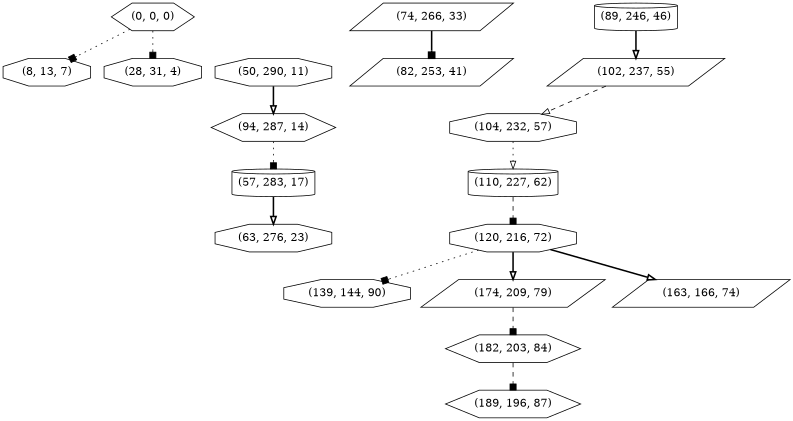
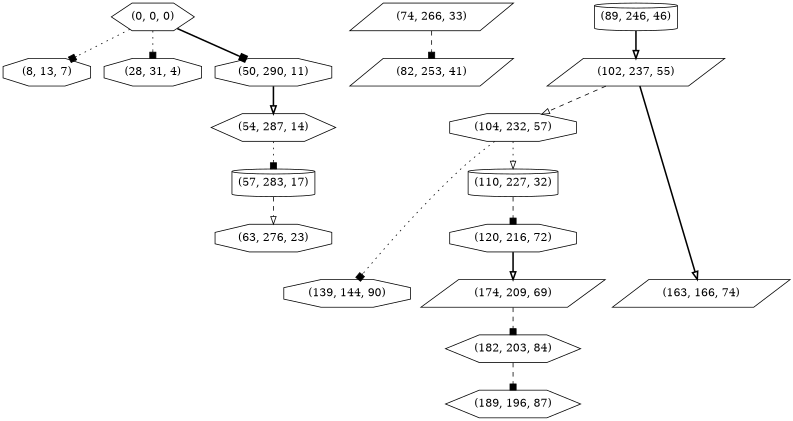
edge "(74, 266, 33)" -> "(82, 253, 41)": style bold -> dashed
edge "(0, 0, 0)" -> "(50, 290, 11)": added
node "(94, 287, 14)": label "(94, 287, 14)" -> "(54, 287, 14)"
node "(110, 227, 62)": label "(110, 227, 62)" -> "(110, 227, 32)"
edge "(57, 283, 17)" -> "(63, 276, 23)": style bold -> dashed
edge "(120, 216, 72)" -> "(163, 166, 74)": now "(102, 237, 55)" -> "(163, 166, 74)"
edge "(120, 216, 72)" -> "(139, 144, 90)": now "(104, 232, 57)" -> "(139, 144, 90)"
node "(174, 209, 79)": label "(174, 209, 79)" -> "(174, 209, 69)"
